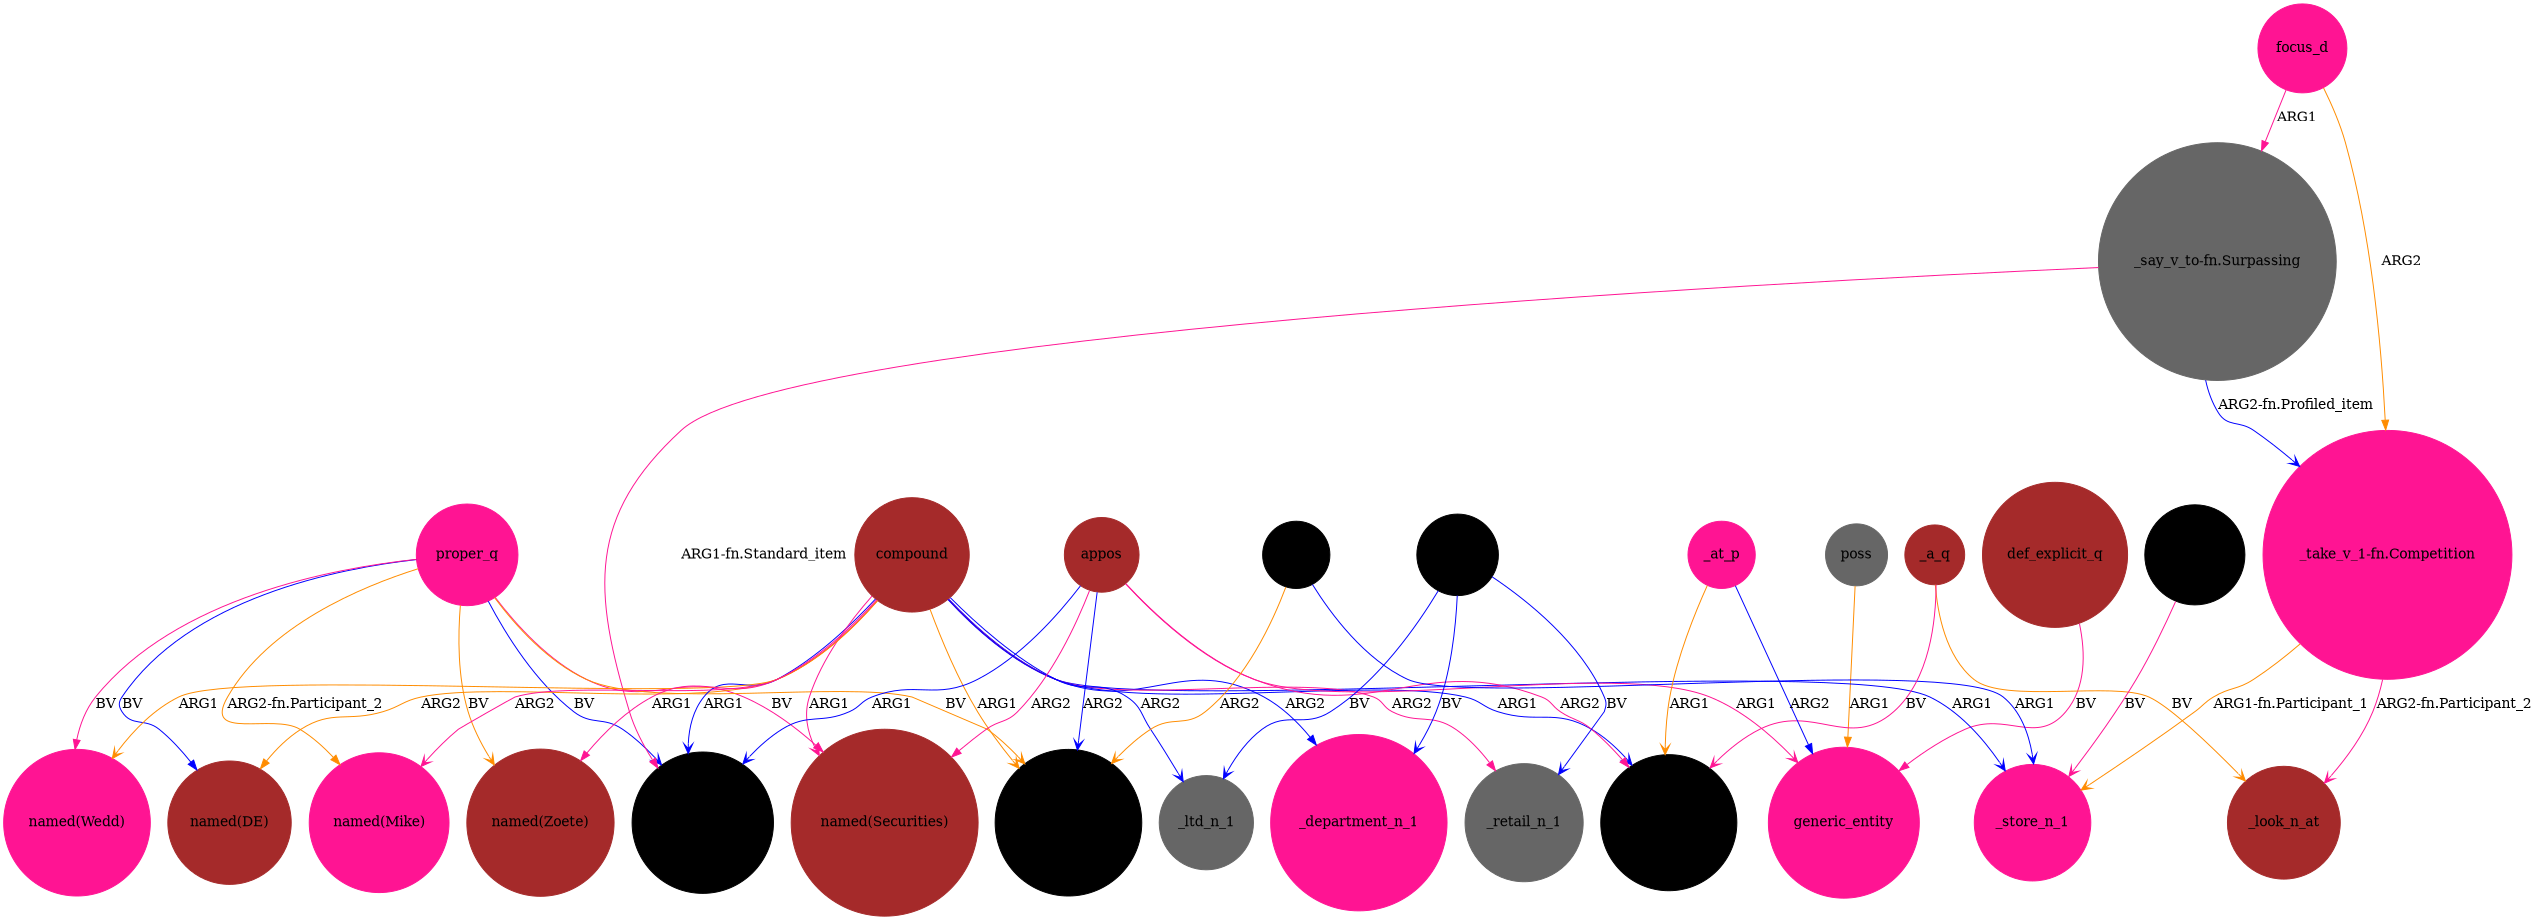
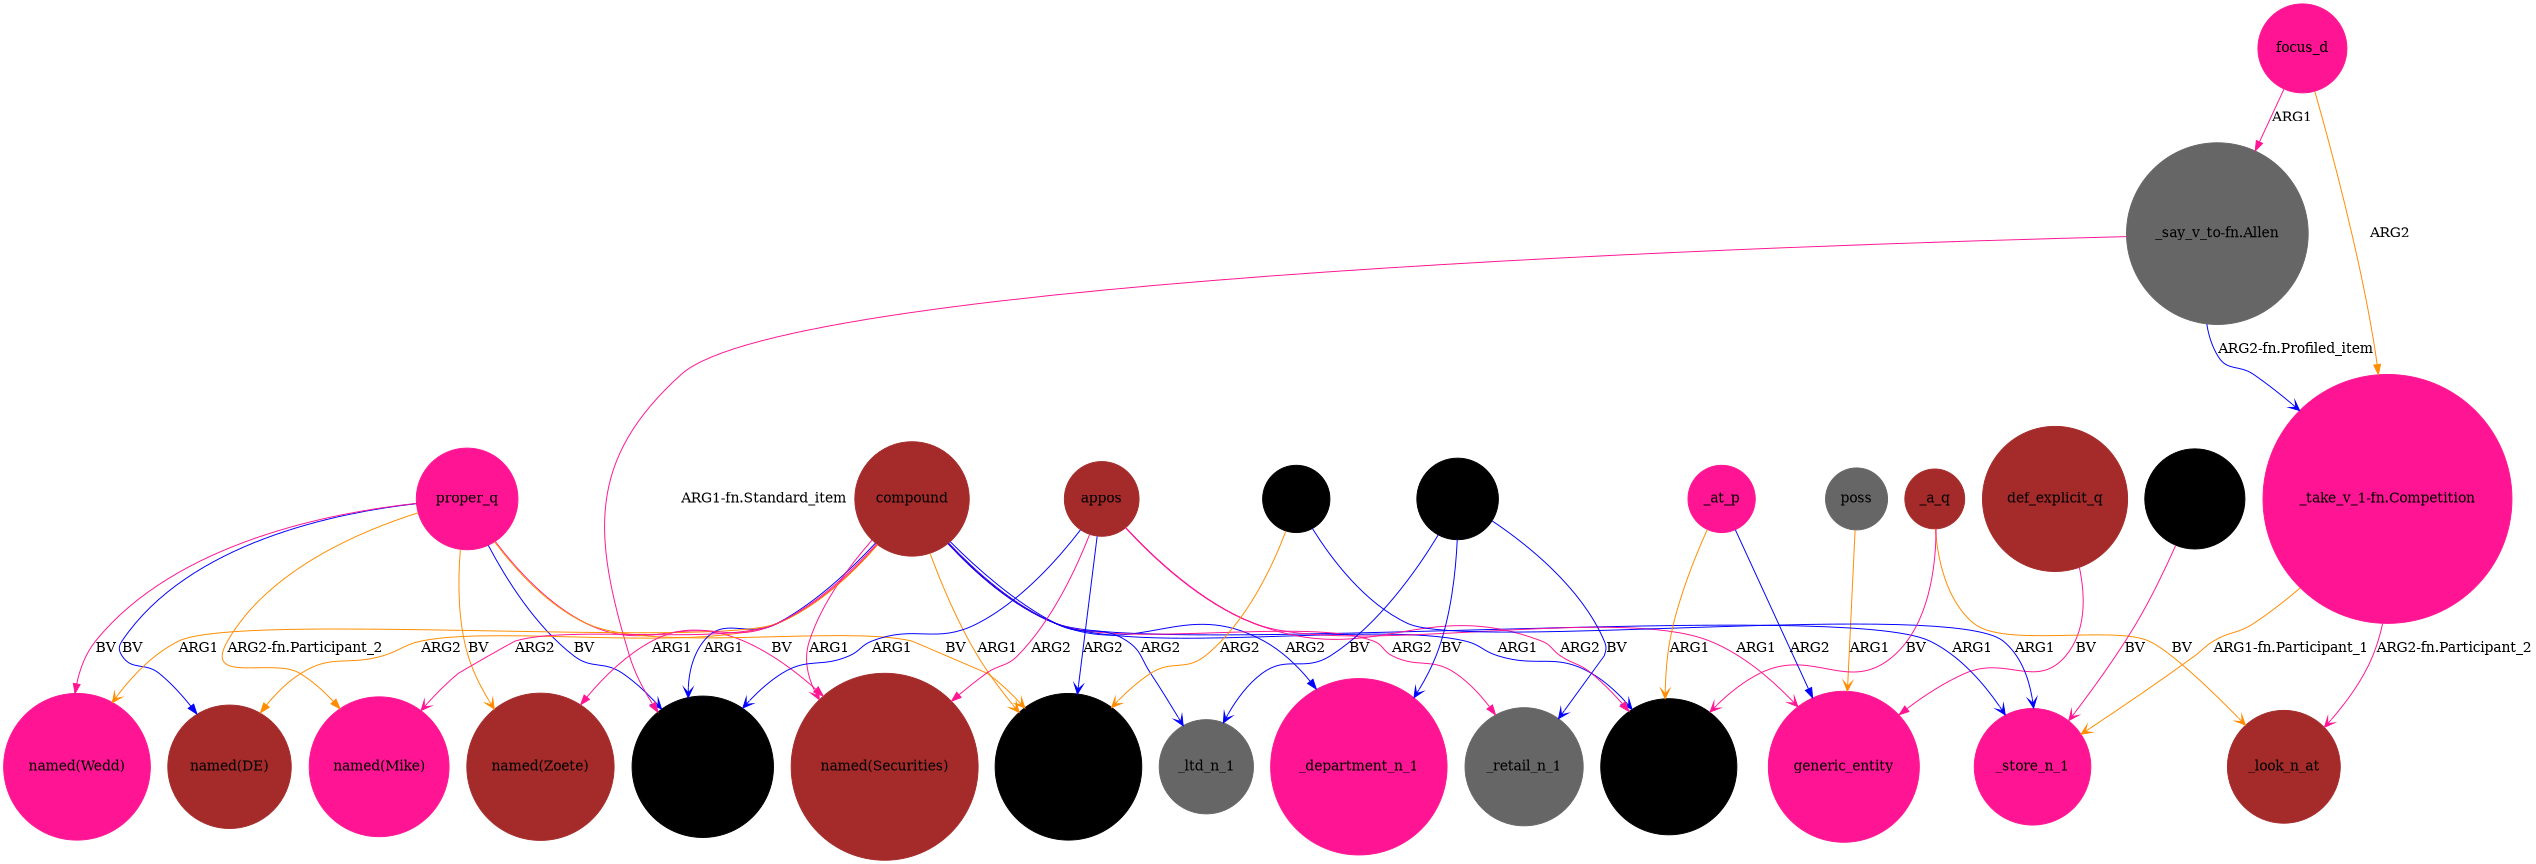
node "_say_v_to-fn.Surpassing": label "_say_v_to-fn.Surpassing" -> "_say_v_to-fn.Allen"
edge "poss" -> "generic_entity": arrowhead normal -> vee
